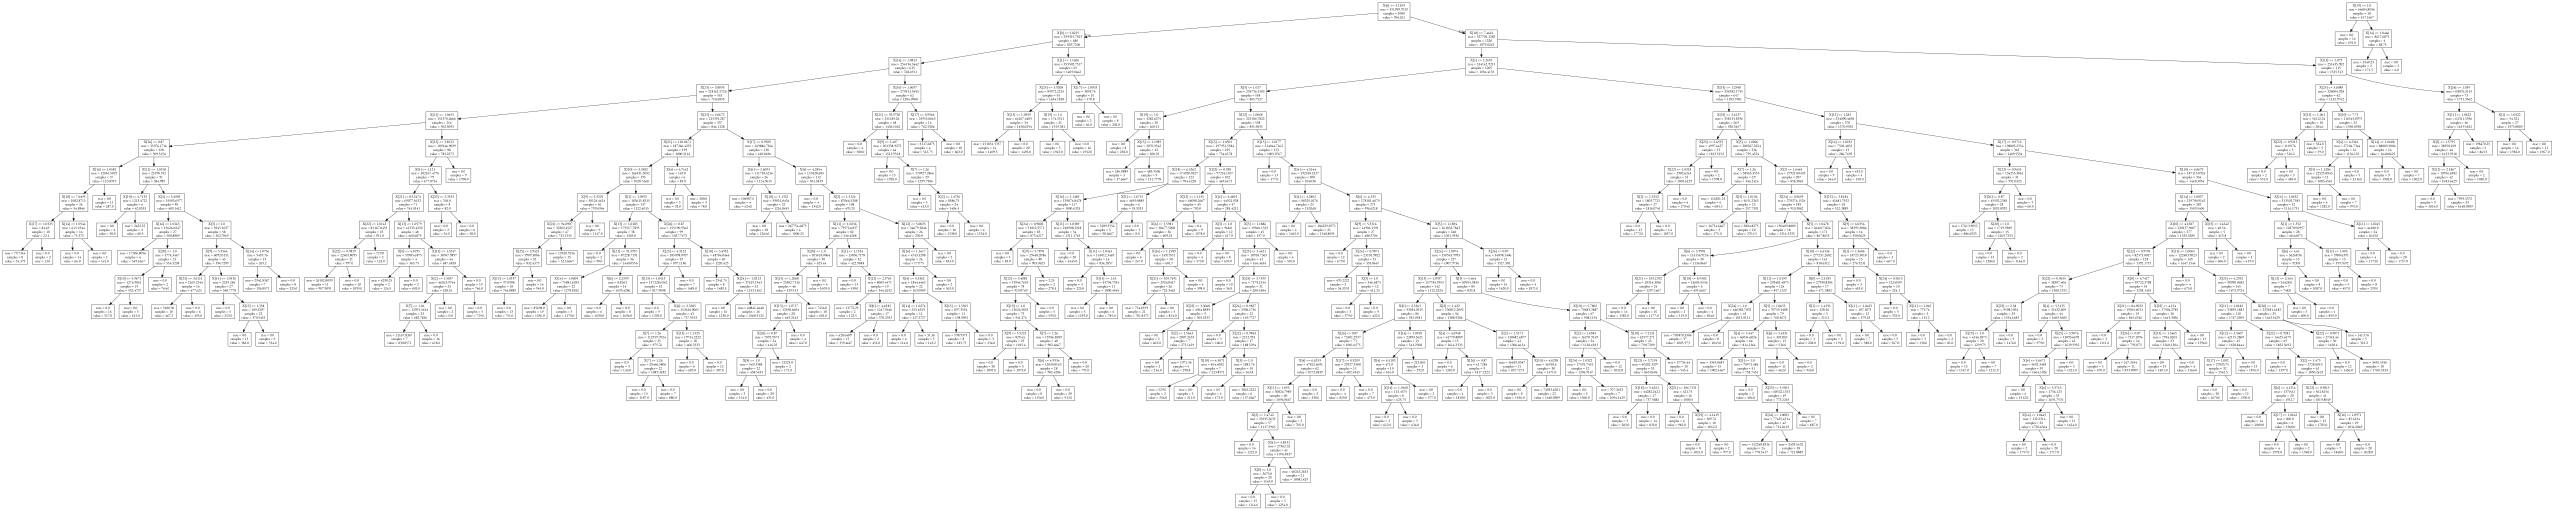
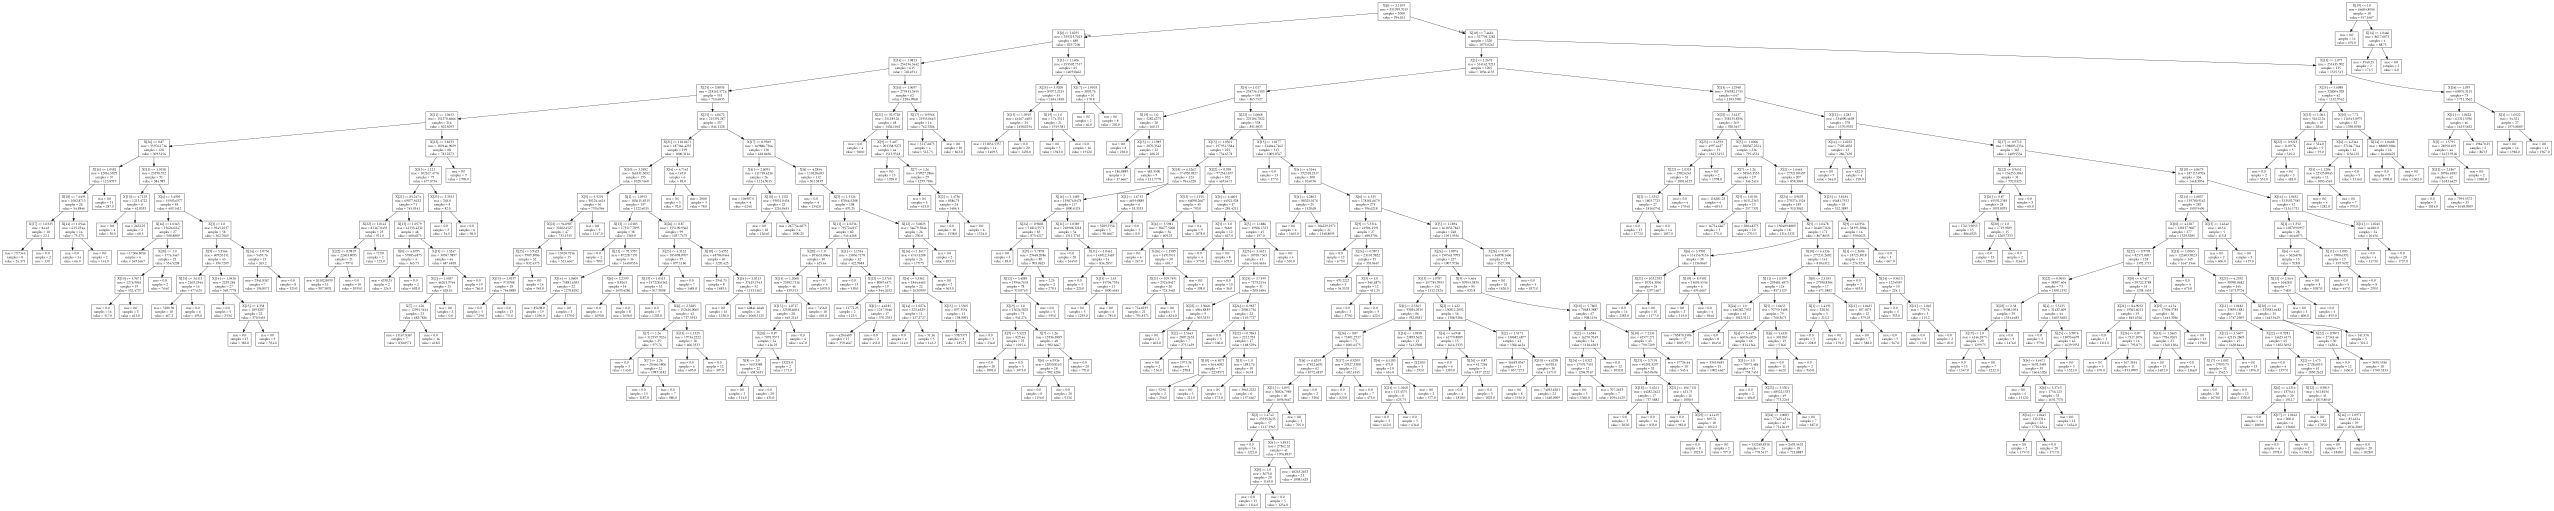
node "mse = 0.0 samples = 3 value = 667.0": label "mse = 0.0 samples = 3 value = 667.0" -> "mse = 0.0 value = 3 value = 667.0"
edge "mse = 0.0 samples = 19 value = 766.0" -> "mse = 0.0 samples = 5 value = 729.0": now "X[13] <= 1.0197 mse = 97.0988 samples = 18 value = 744.8889" -> "mse = 0.0 samples = 5 value = 729.0"
